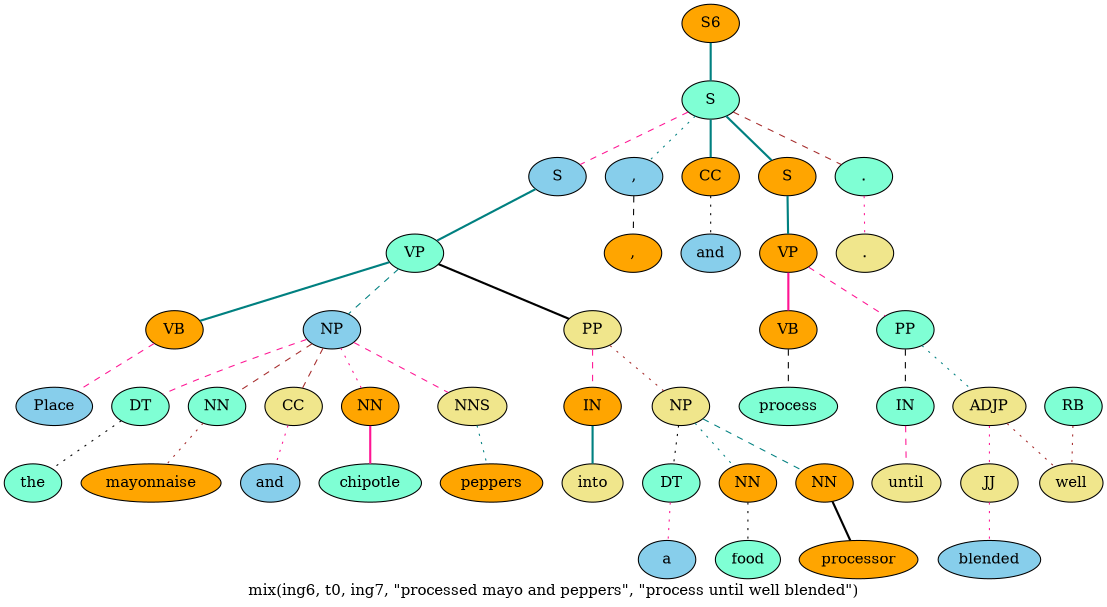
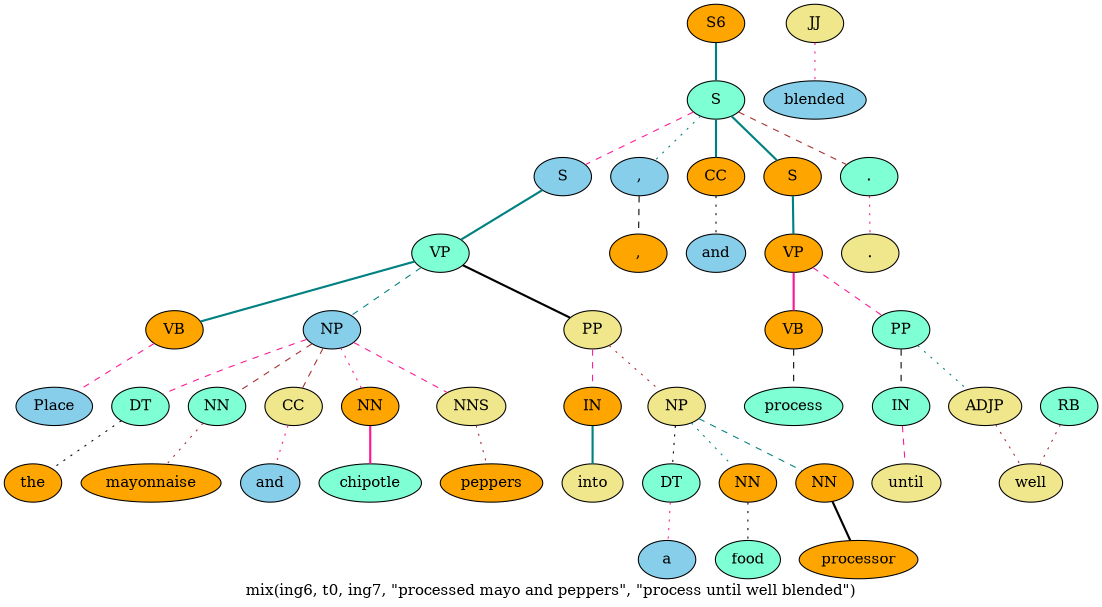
edge "NNS" -- "peppers": color teal -> brown
edge "ADJP" -- "JJ": removed
node "the": fillcolor aquamarine -> orange
